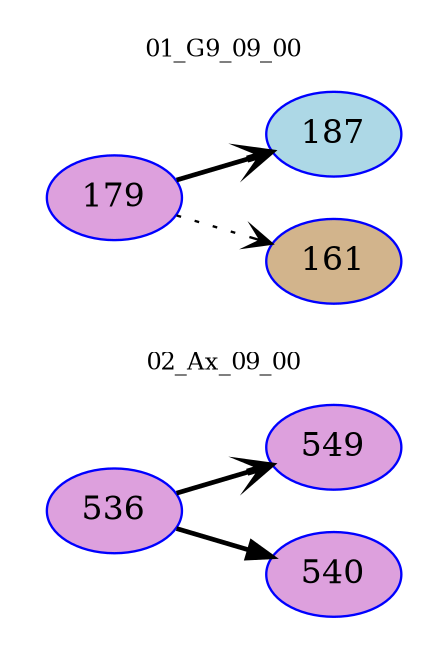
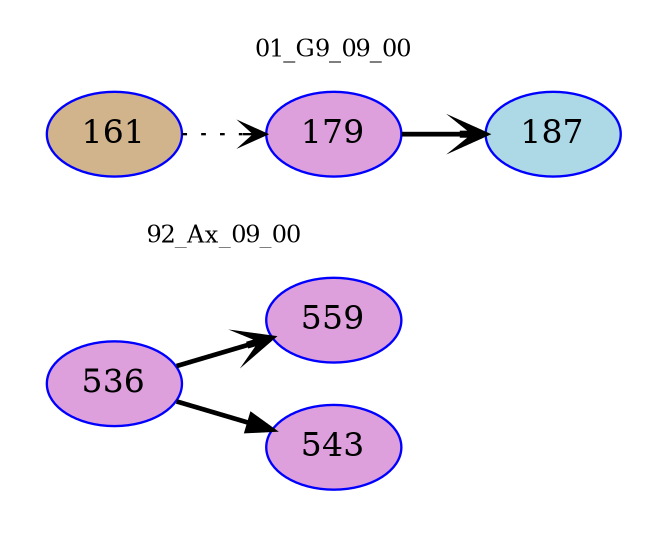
edge "179" -> "161": reversed
cluster "02_Ax_09_00": label "02_Ax_09_00" -> "92_Ax_09_00"
node "549": label "549" -> "559"
node "540": label "540" -> "543"
